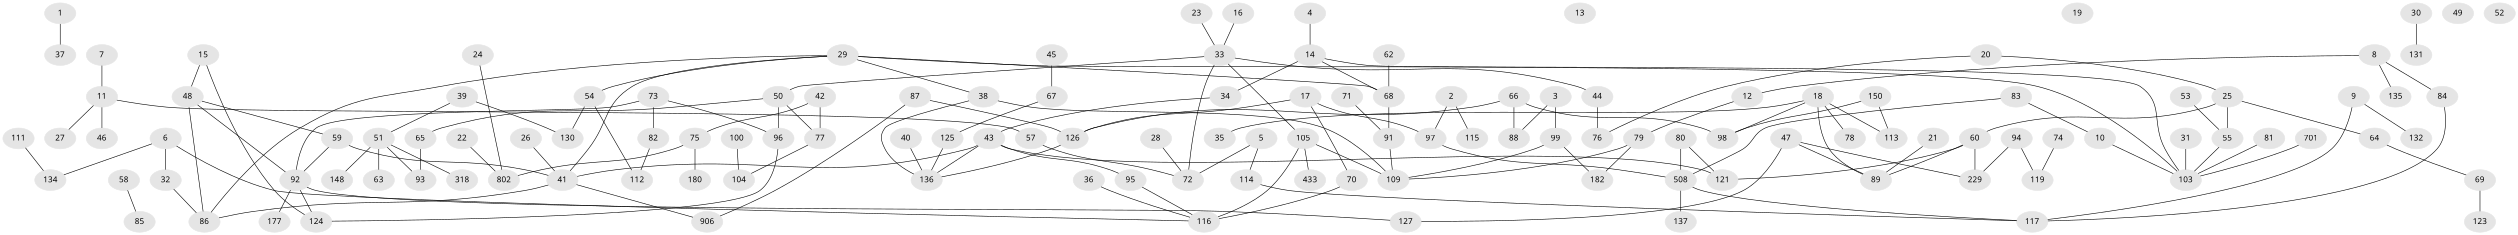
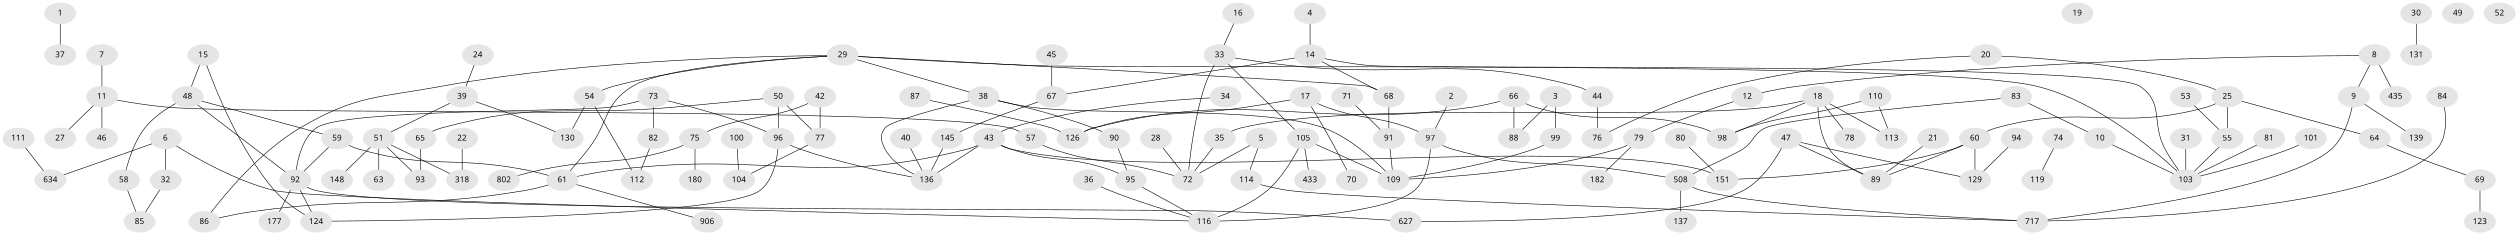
node "23": removed
node "13": removed
node "62": removed
edge "33" -- "50": removed
edge "14" -- "34": now "14" -- "67"
edge "8" -- "84": now "8" -- "9"
node "150": label "150" -> "110"
node "135": label "135" -> "435"
edge "24" -- "802": now "24" -- "39"
node "26": removed
node "125": label "125" -> "145"
node "90": added
node "115": removed
node "701": label "701" -> "101"
node "132": label "132" -> "139"
edge "99" -- "182": removed
edge "35" -- "72": added
edge "22" -- "802": now "22" -- "318"
edge "80" -- "508": removed
edge "94" -- "119": removed
edge "48" -- "86": now "48" -- "58"
edge "87" -- "906": removed
edge "126" -- "136": now "96" -- "136"
node "134": label "134" -> "634"
node "41": label "41" -> "61"
node "121": label "121" -> "151"
node "229": label "229" -> "129"
edge "32" -- "86": now "32" -- "85"
edge "70" -- "116": now "97" -- "116"
node "127": label "127" -> "627"
node "117": label "117" -> "717"
